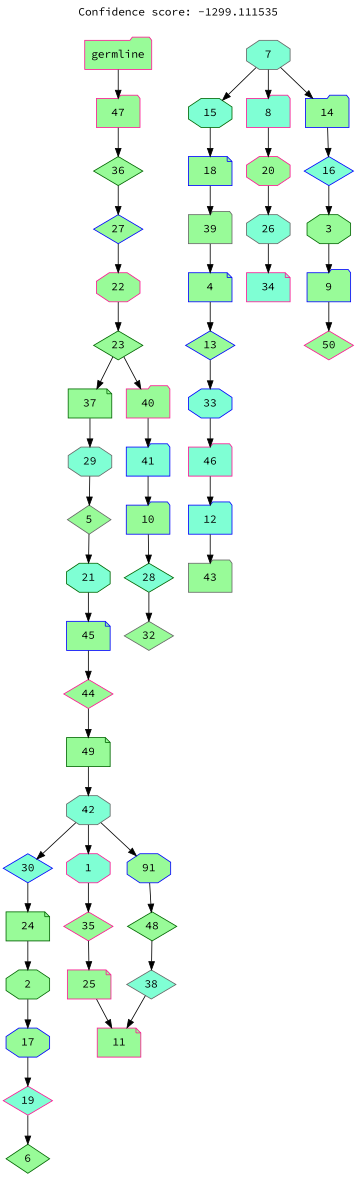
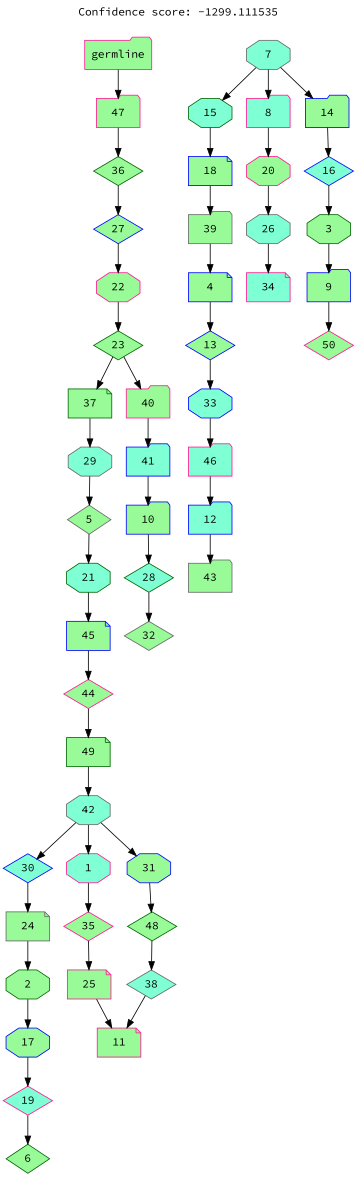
node "91": label "91" -> "31"
node "24": color darkgreen -> gray40
